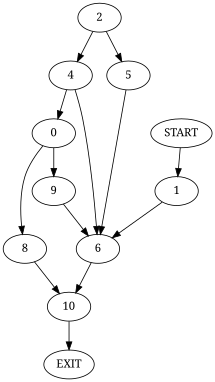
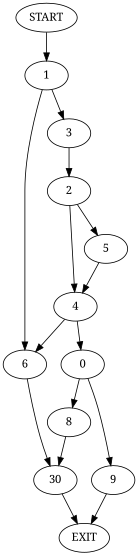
node "3": added
edge "5" -> "6": now "5" -> "4"
edge "9" -> "6": now "9" -> "EXIT"
node "10": label "10" -> "30"
